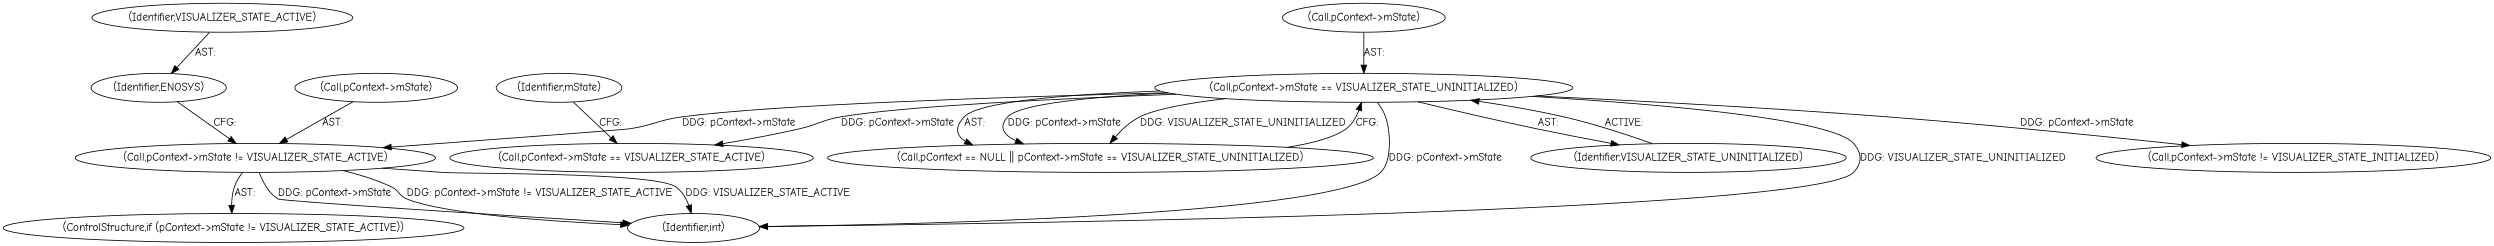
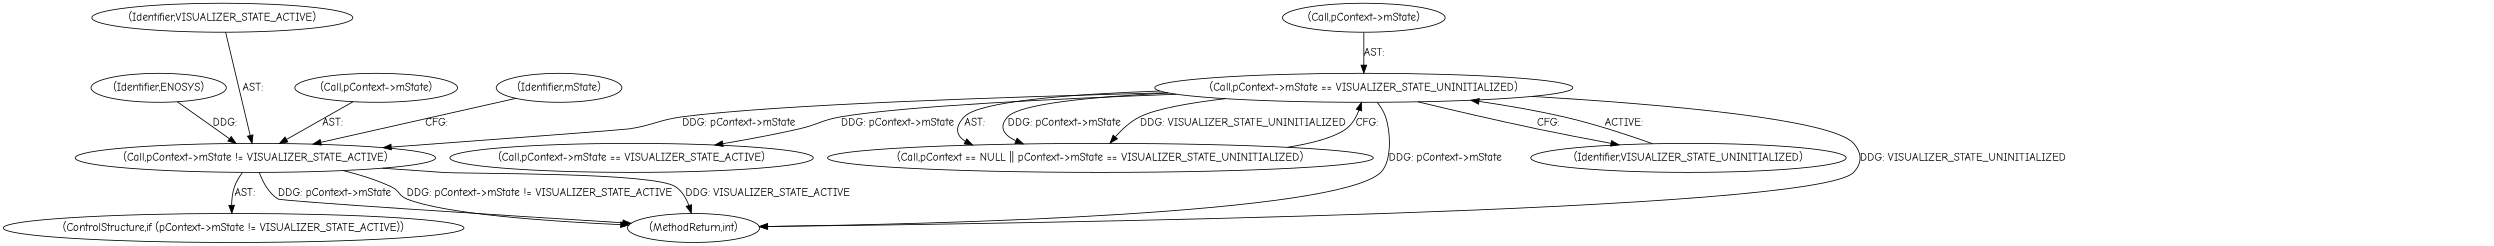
edge "(Identifier,VISUALIZER_STATE_ACTIVE)" -> "(Identifier,ENOSYS)": now "(Identifier,VISUALIZER_STATE_ACTIVE)" -> "(Call,pContext->mState != VISUALIZER_STATE_ACTIVE)"
edge "(Identifier,mState)" -> "(Call,pContext->mState == VISUALIZER_STATE_ACTIVE)": now "(Identifier,mState)" -> "(Call,pContext->mState != VISUALIZER_STATE_ACTIVE)"
edge "(Identifier,ENOSYS)" -> "(Call,pContext->mState != VISUALIZER_STATE_ACTIVE)": label "CFG: " -> "DDG: "
edge "(Call,pContext->mState == VISUALIZER_STATE_UNINITIALIZED)" -> "(Identifier,VISUALIZER_STATE_UNINITIALIZED)": label "AST: " -> "CFG: "
node "(Call,pContext->mState != VISUALIZER_STATE_INITIALIZED)": removed
node "(Identifier,int)": label "(Identifier,int)" -> "(MethodReturn,int)"
